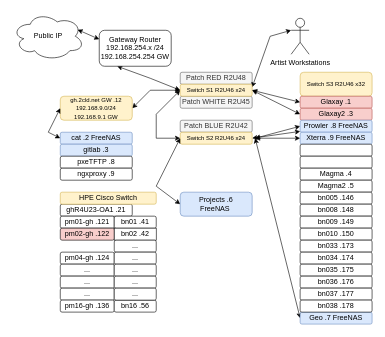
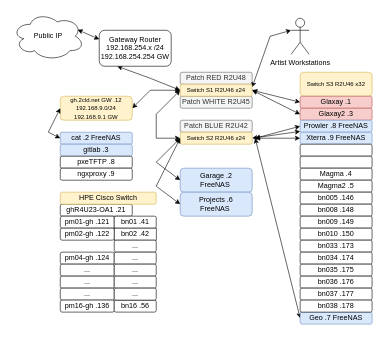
edge "Switch S2 R2U46 x24" -- "Garage .2 FreeNAS": added
node "Garage .2 FreeNAS": added
node "pm02-gh .122": fillcolor #f8cecc -> #ffffff
